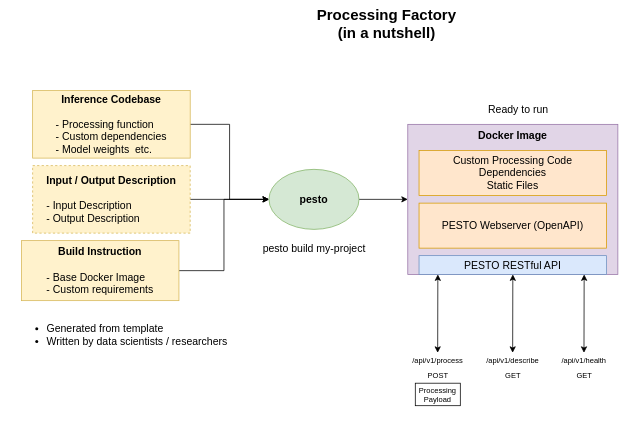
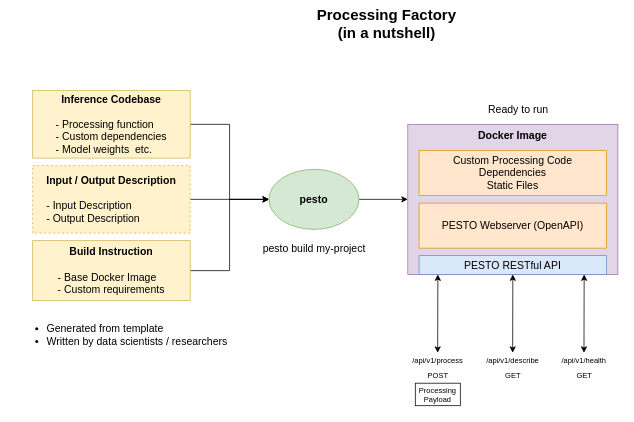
node "Build Instruction - Base Docker Image - Custom requirements": moved (100, 270) -> (111, 270)
